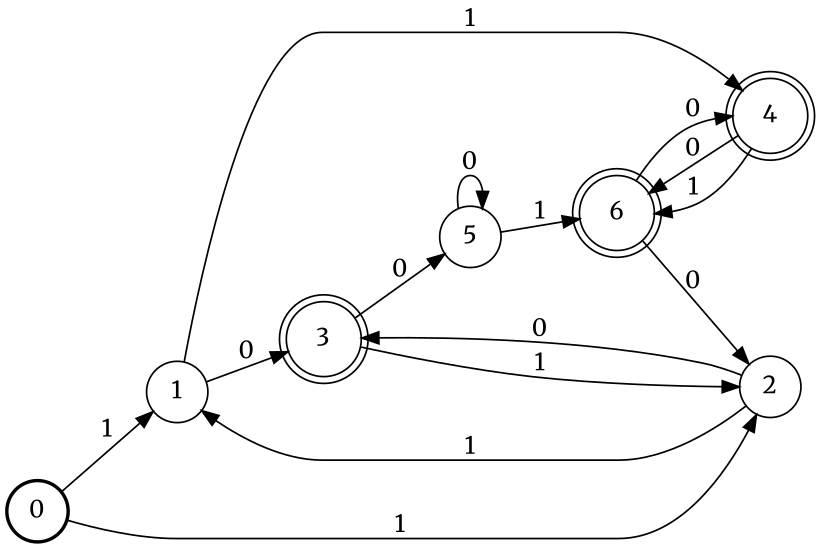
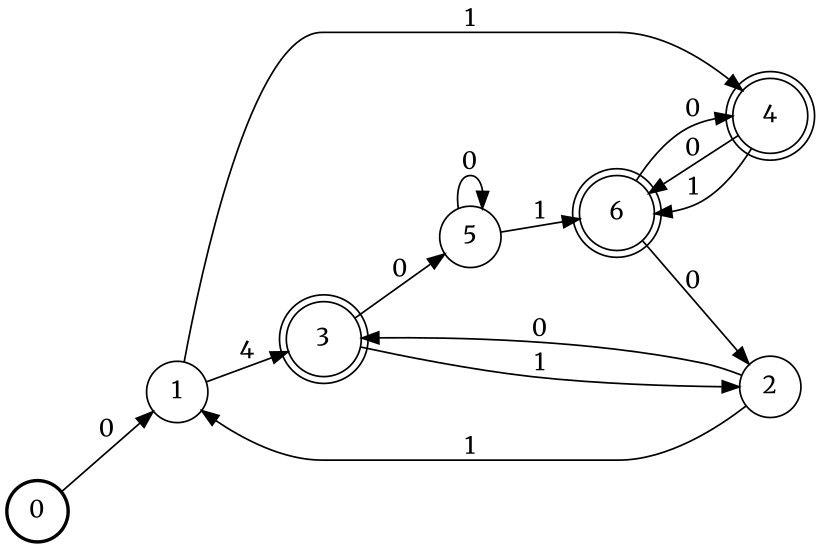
edge "1" -> "3": label "0" -> "4"
edge "0" -> "1": label "1" -> "0"
edge "0" -> "2": removed, label "1"
